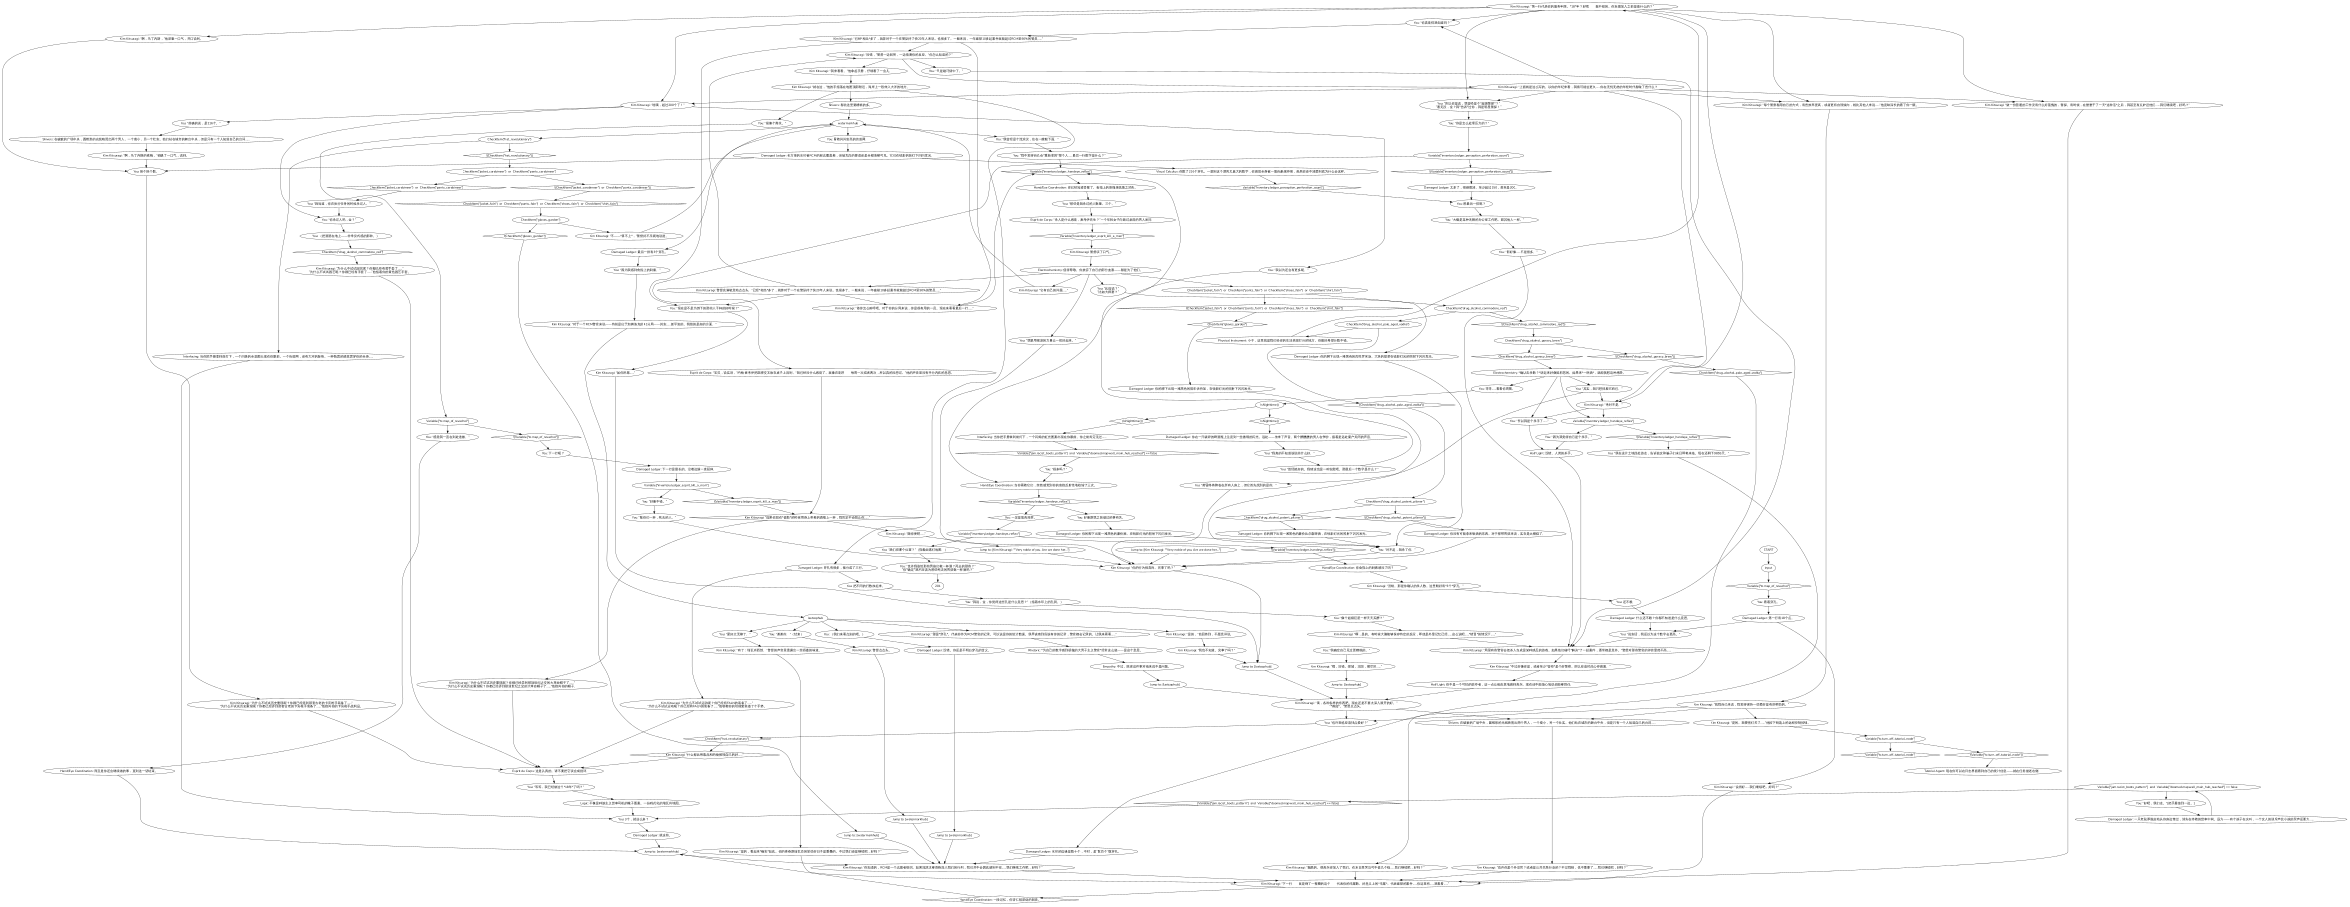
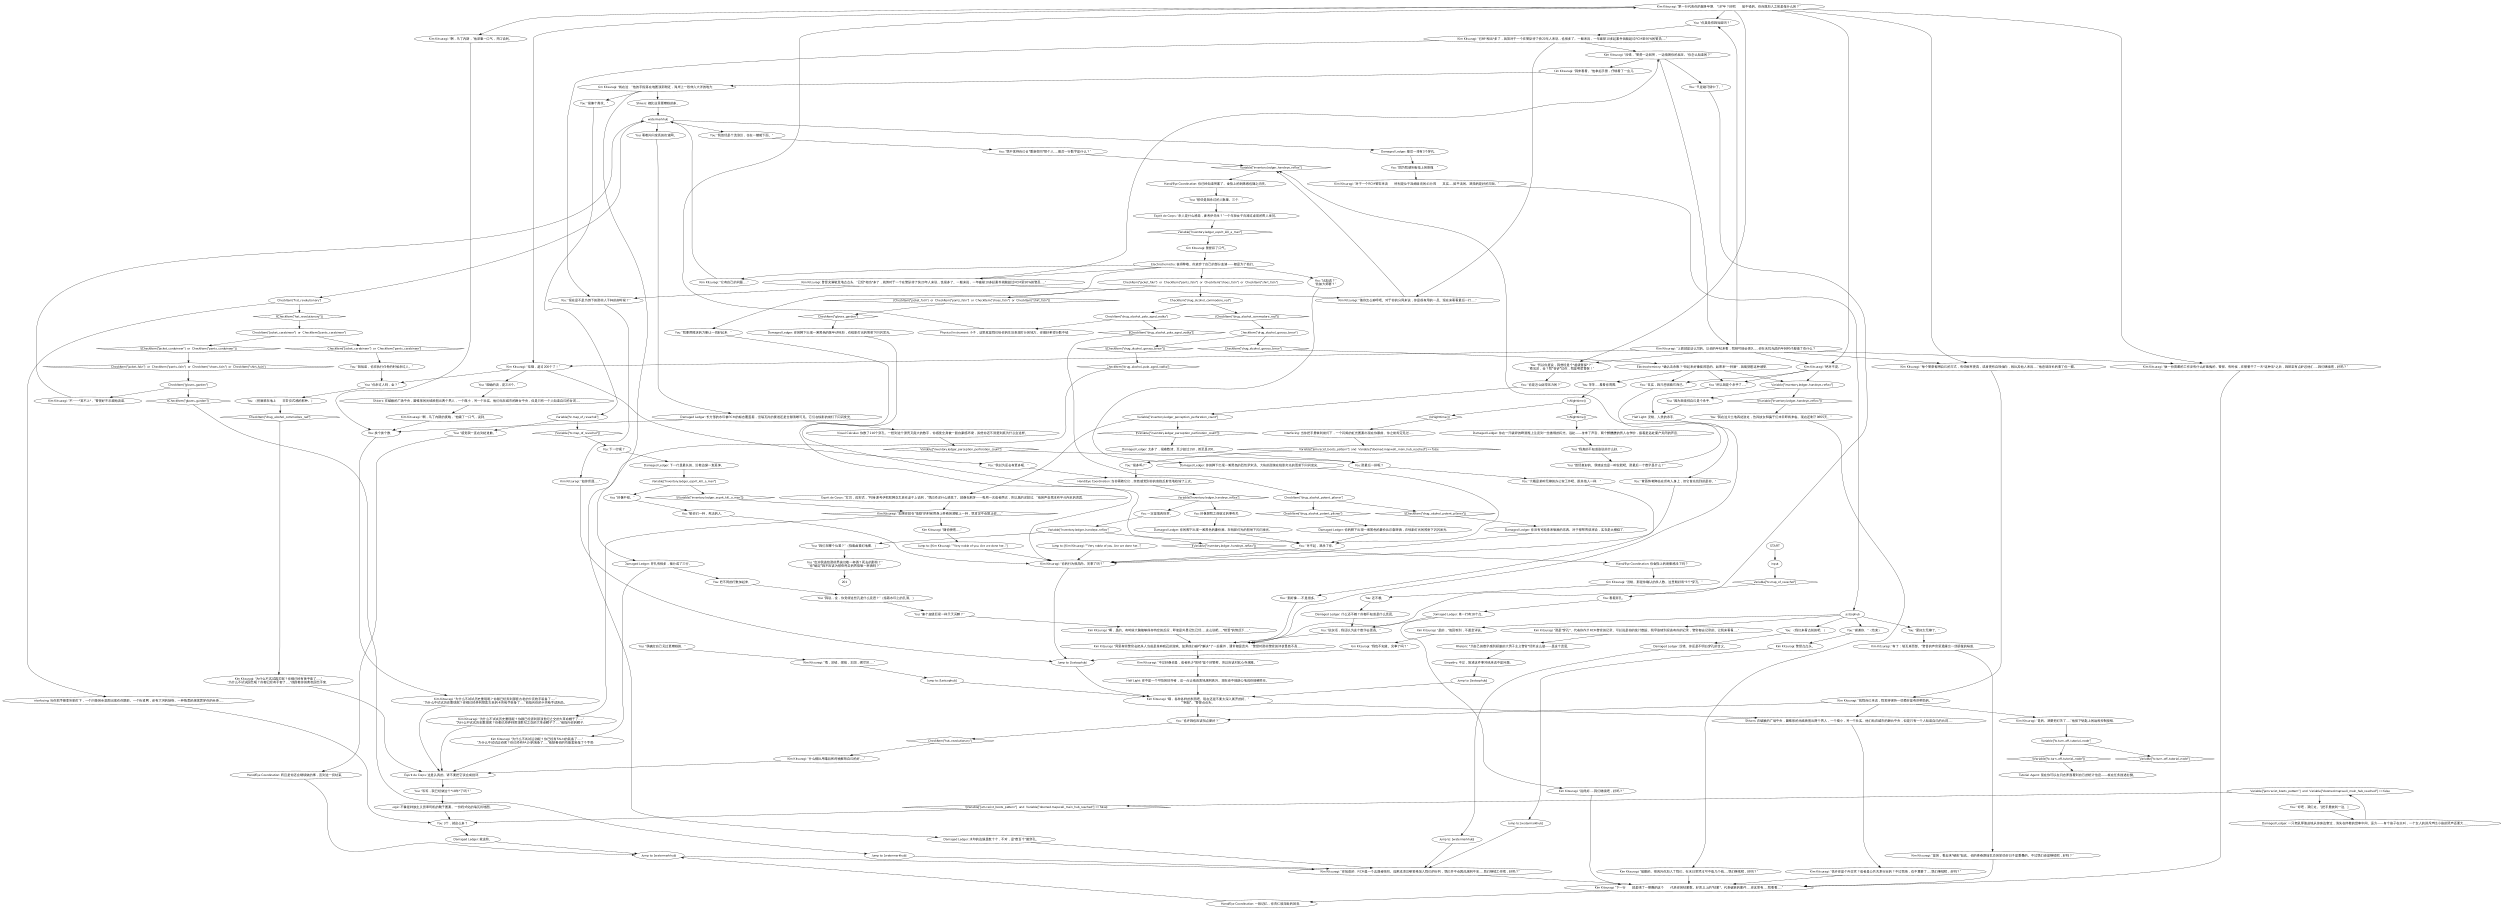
edge "You: “其实，我只想抓着它而已。”" -> "Kim Kitsuragi: “绝对不是。”": reversed
node "You: 一定是肌肉痉挛。": shape diamond -> ellipse
node "Kim Kitsuragi: “什么都比用毒品和药物摧毁自己的好……”": shape diamond -> ellipse
node "Hand/Eye Coordination: 一段记忆，你杏仁核深处的回音。": shape diamond -> ellipse
